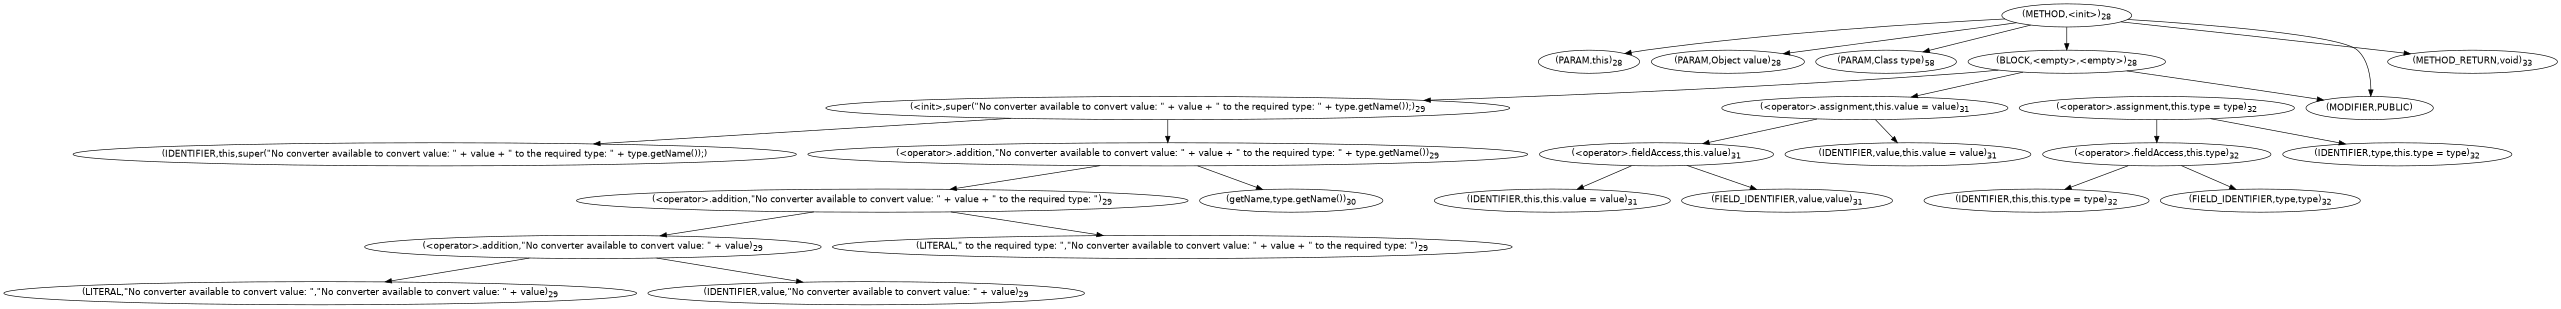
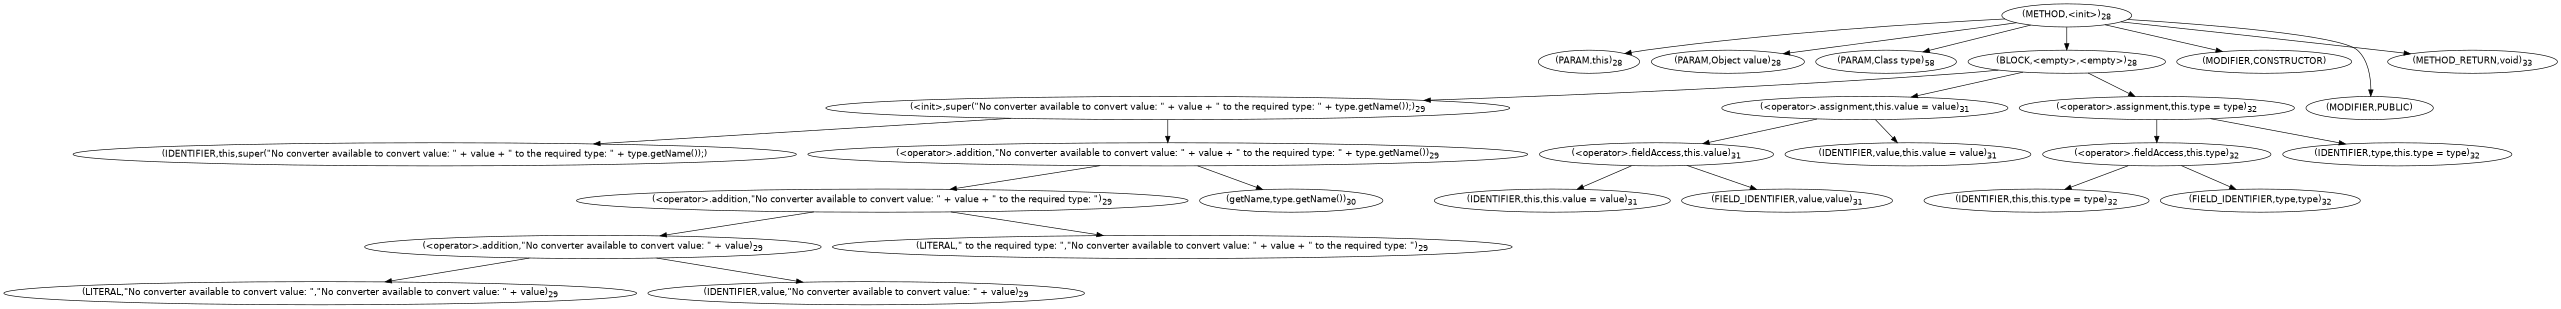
node "(MODIFIER,CONSTRUCTOR)": added
edge "(BLOCK,<empty>,<empty>)" -> "(MODIFIER,PUBLIC)": now "(BLOCK,<empty>,<empty>)" -> "(<operator>.assignment,this.type = type)"
